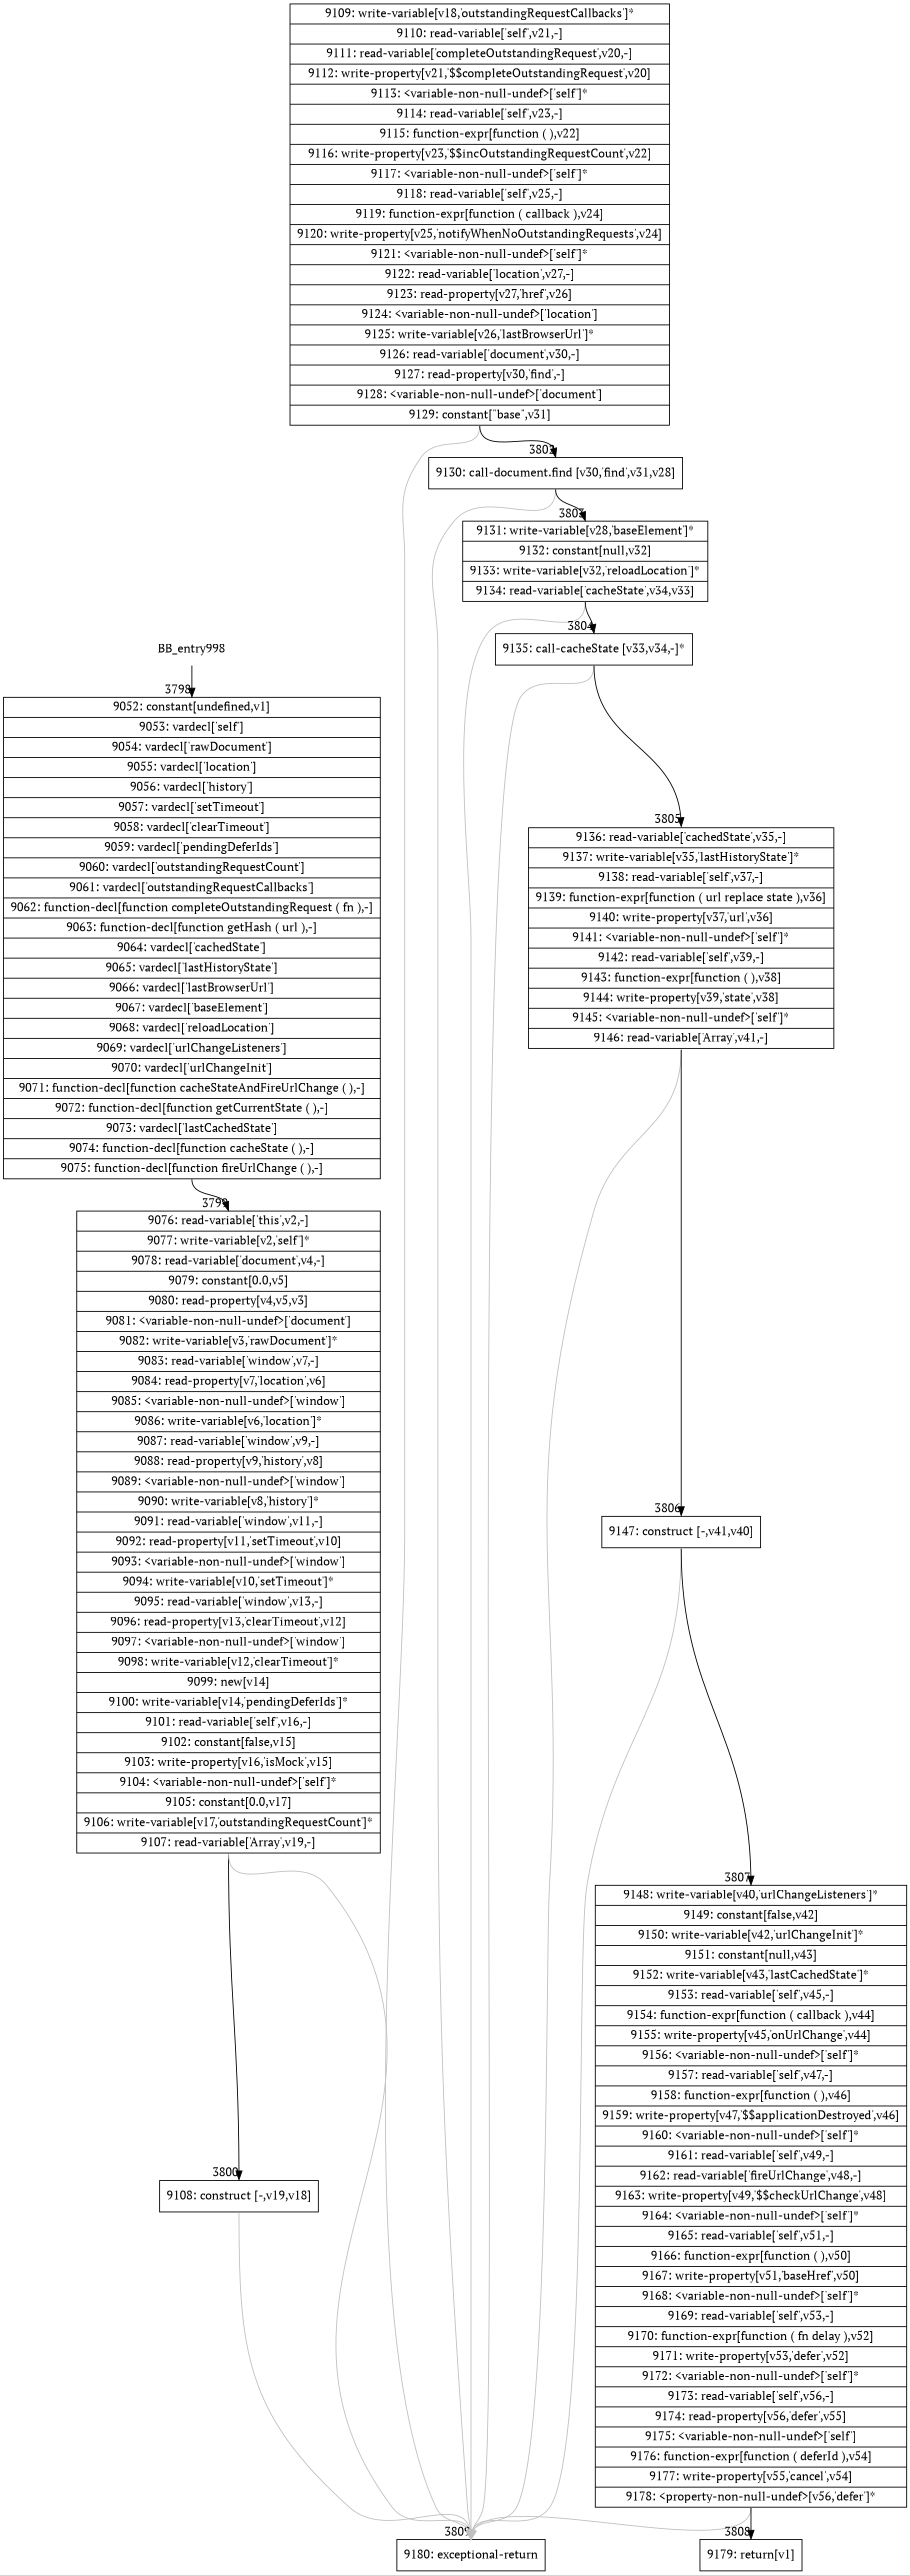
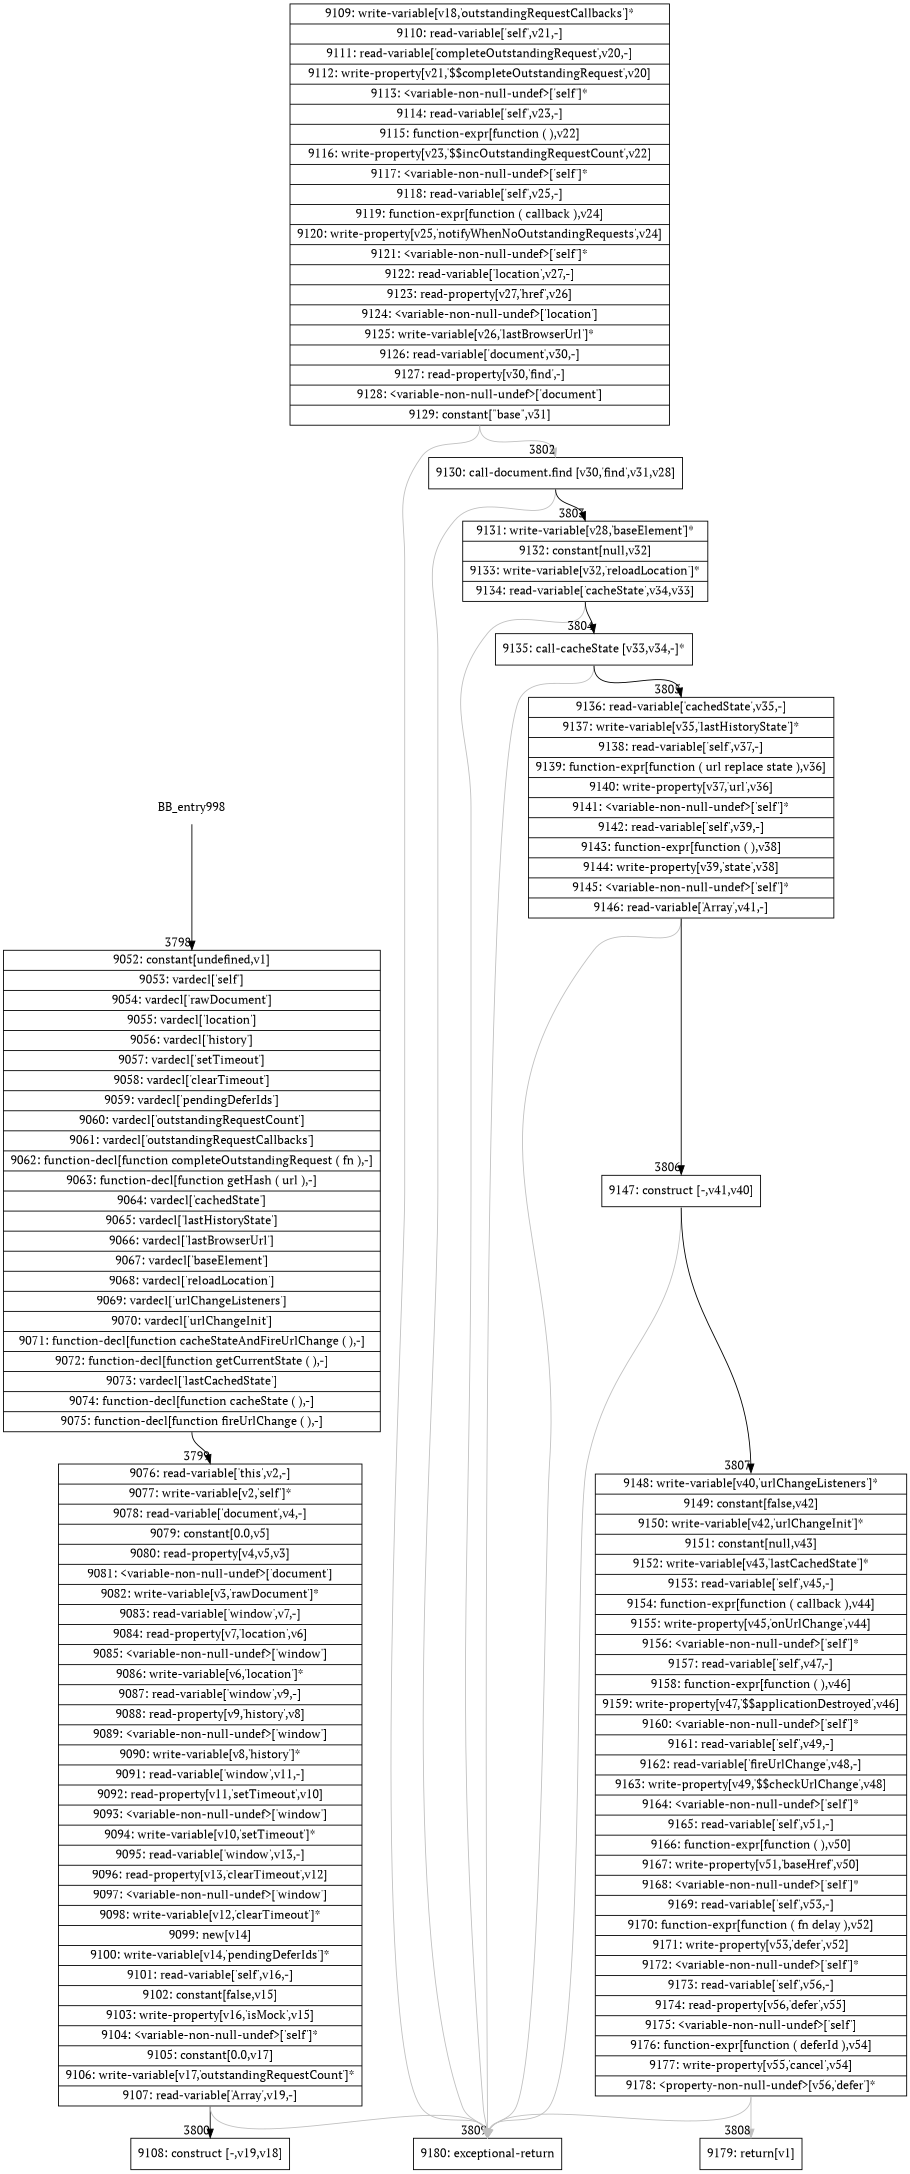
edge "9109: write-variable[v18,'outstandingRequestCallbacks']*" -> "9130: call-document.find [v30,'find',v31,v28]": color black -> gray
edge "9108: construct [-,v19,v18]" -> "9180: exceptional-return": removed
edge "9148: write-variable[v40,'urlChangeListeners']*" -> "9179: return[v1]": color black -> gray
